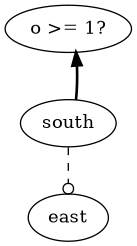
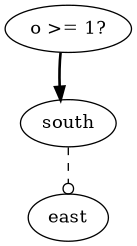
edge "south" -> "o >= 1?": reversed
